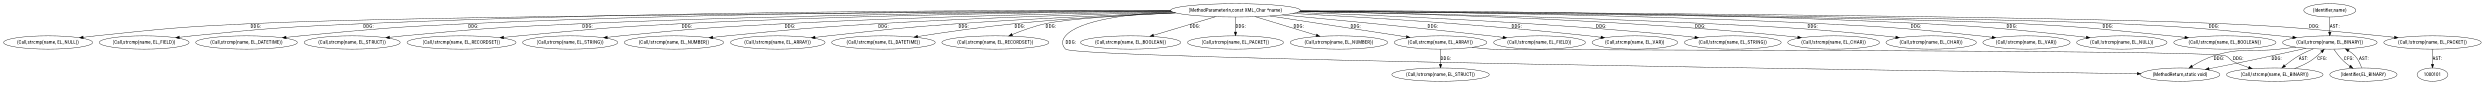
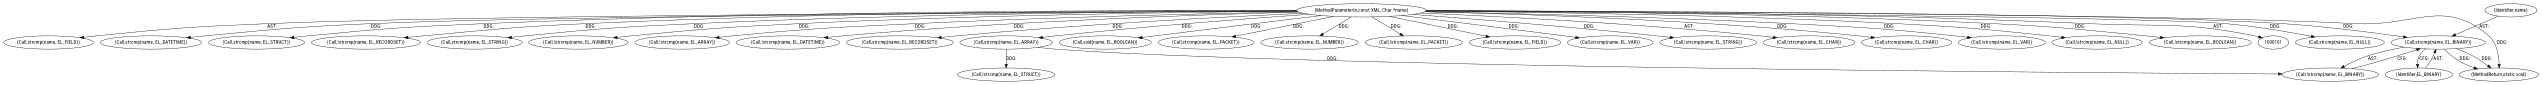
edge "(MethodParameterIn,const XML_Char *name)" -> "(Call,strcmp(name, EL_FIELD))": label "DDG: " -> "AST: "
edge "(MethodParameterIn,const XML_Char *name)" -> "(Call,!strcmp(name, EL_CHAR))": label "DDG: " -> "AST: "
node "(Call,strcmp(name, EL_BOOLEAN))": label "(Call,strcmp(name, EL_BOOLEAN))" -> "(Call,void(name, EL_BOOLEAN))"
edge "(Call,!strcmp(name, EL_PACKET))" -> "1000101": now "(MethodParameterIn,const XML_Char *name)" -> "1000101"
